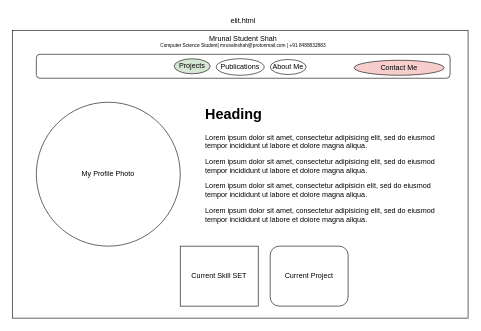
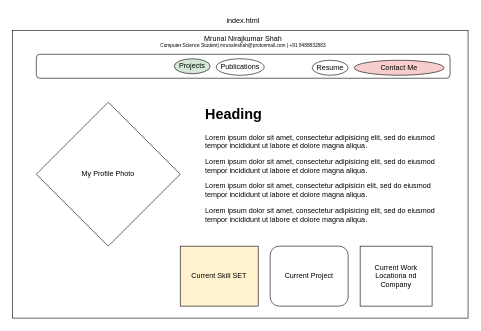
node "elit.html": label "elit.html" -> "index.html"
node "Mrunal Student Shah": label "Mrunal Student Shah" -> "Mrunal Nirajkumar Shah"
node "About Me": removed
node "Resume": added
node "My Profile Photo": shape ellipse -> diamond
node "Current Skill SET": fillcolor #ffffff -> #fff2cc
node "Current Work Locationa nd Company": added
